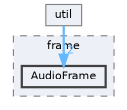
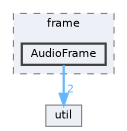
edge "util" -> "AudioFrame": reversed
